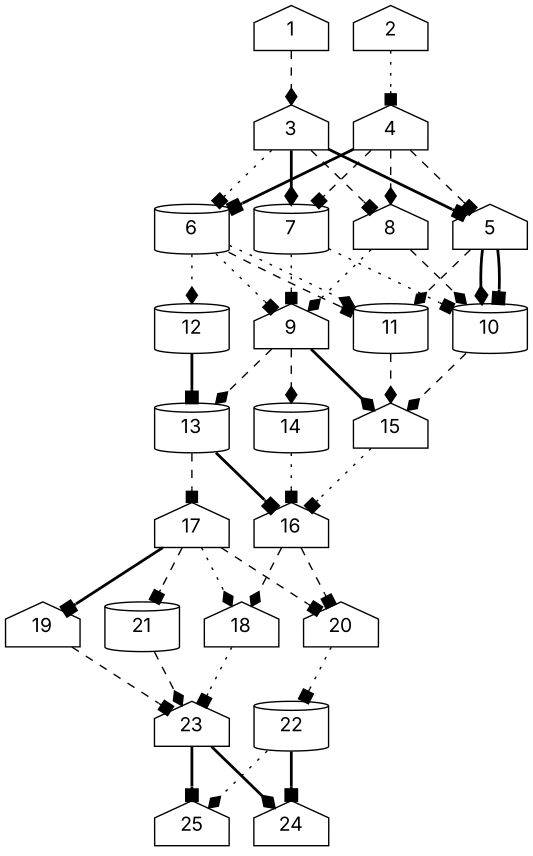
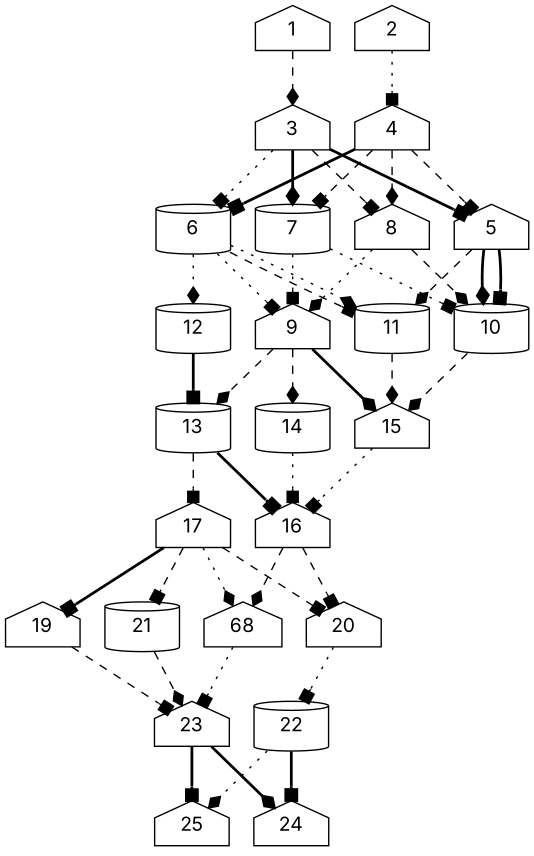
node "18": label "18" -> "68"
